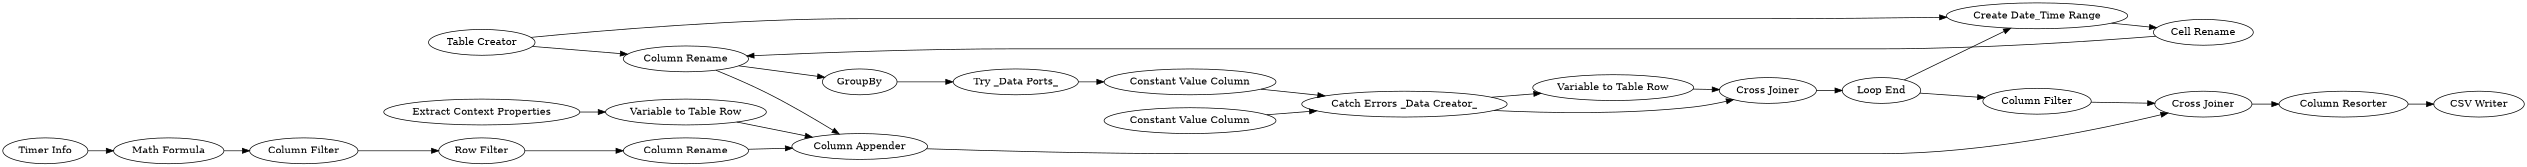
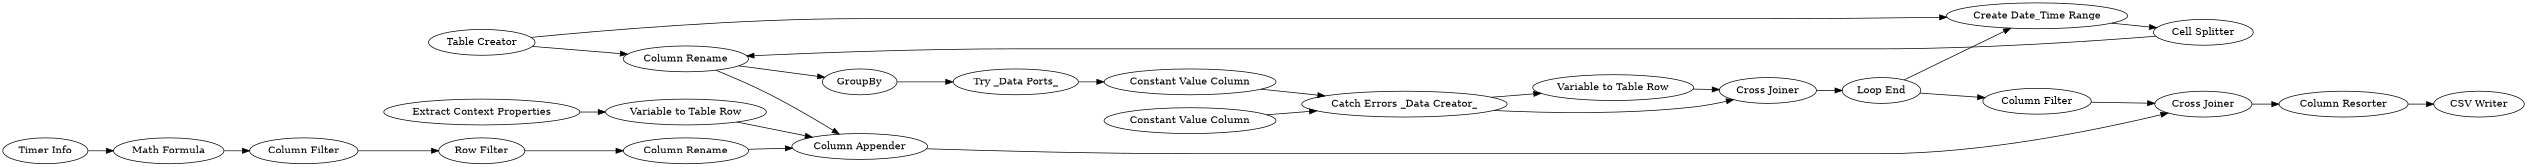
node "Cell Rename": label "Cell Rename" -> "Cell Splitter"
